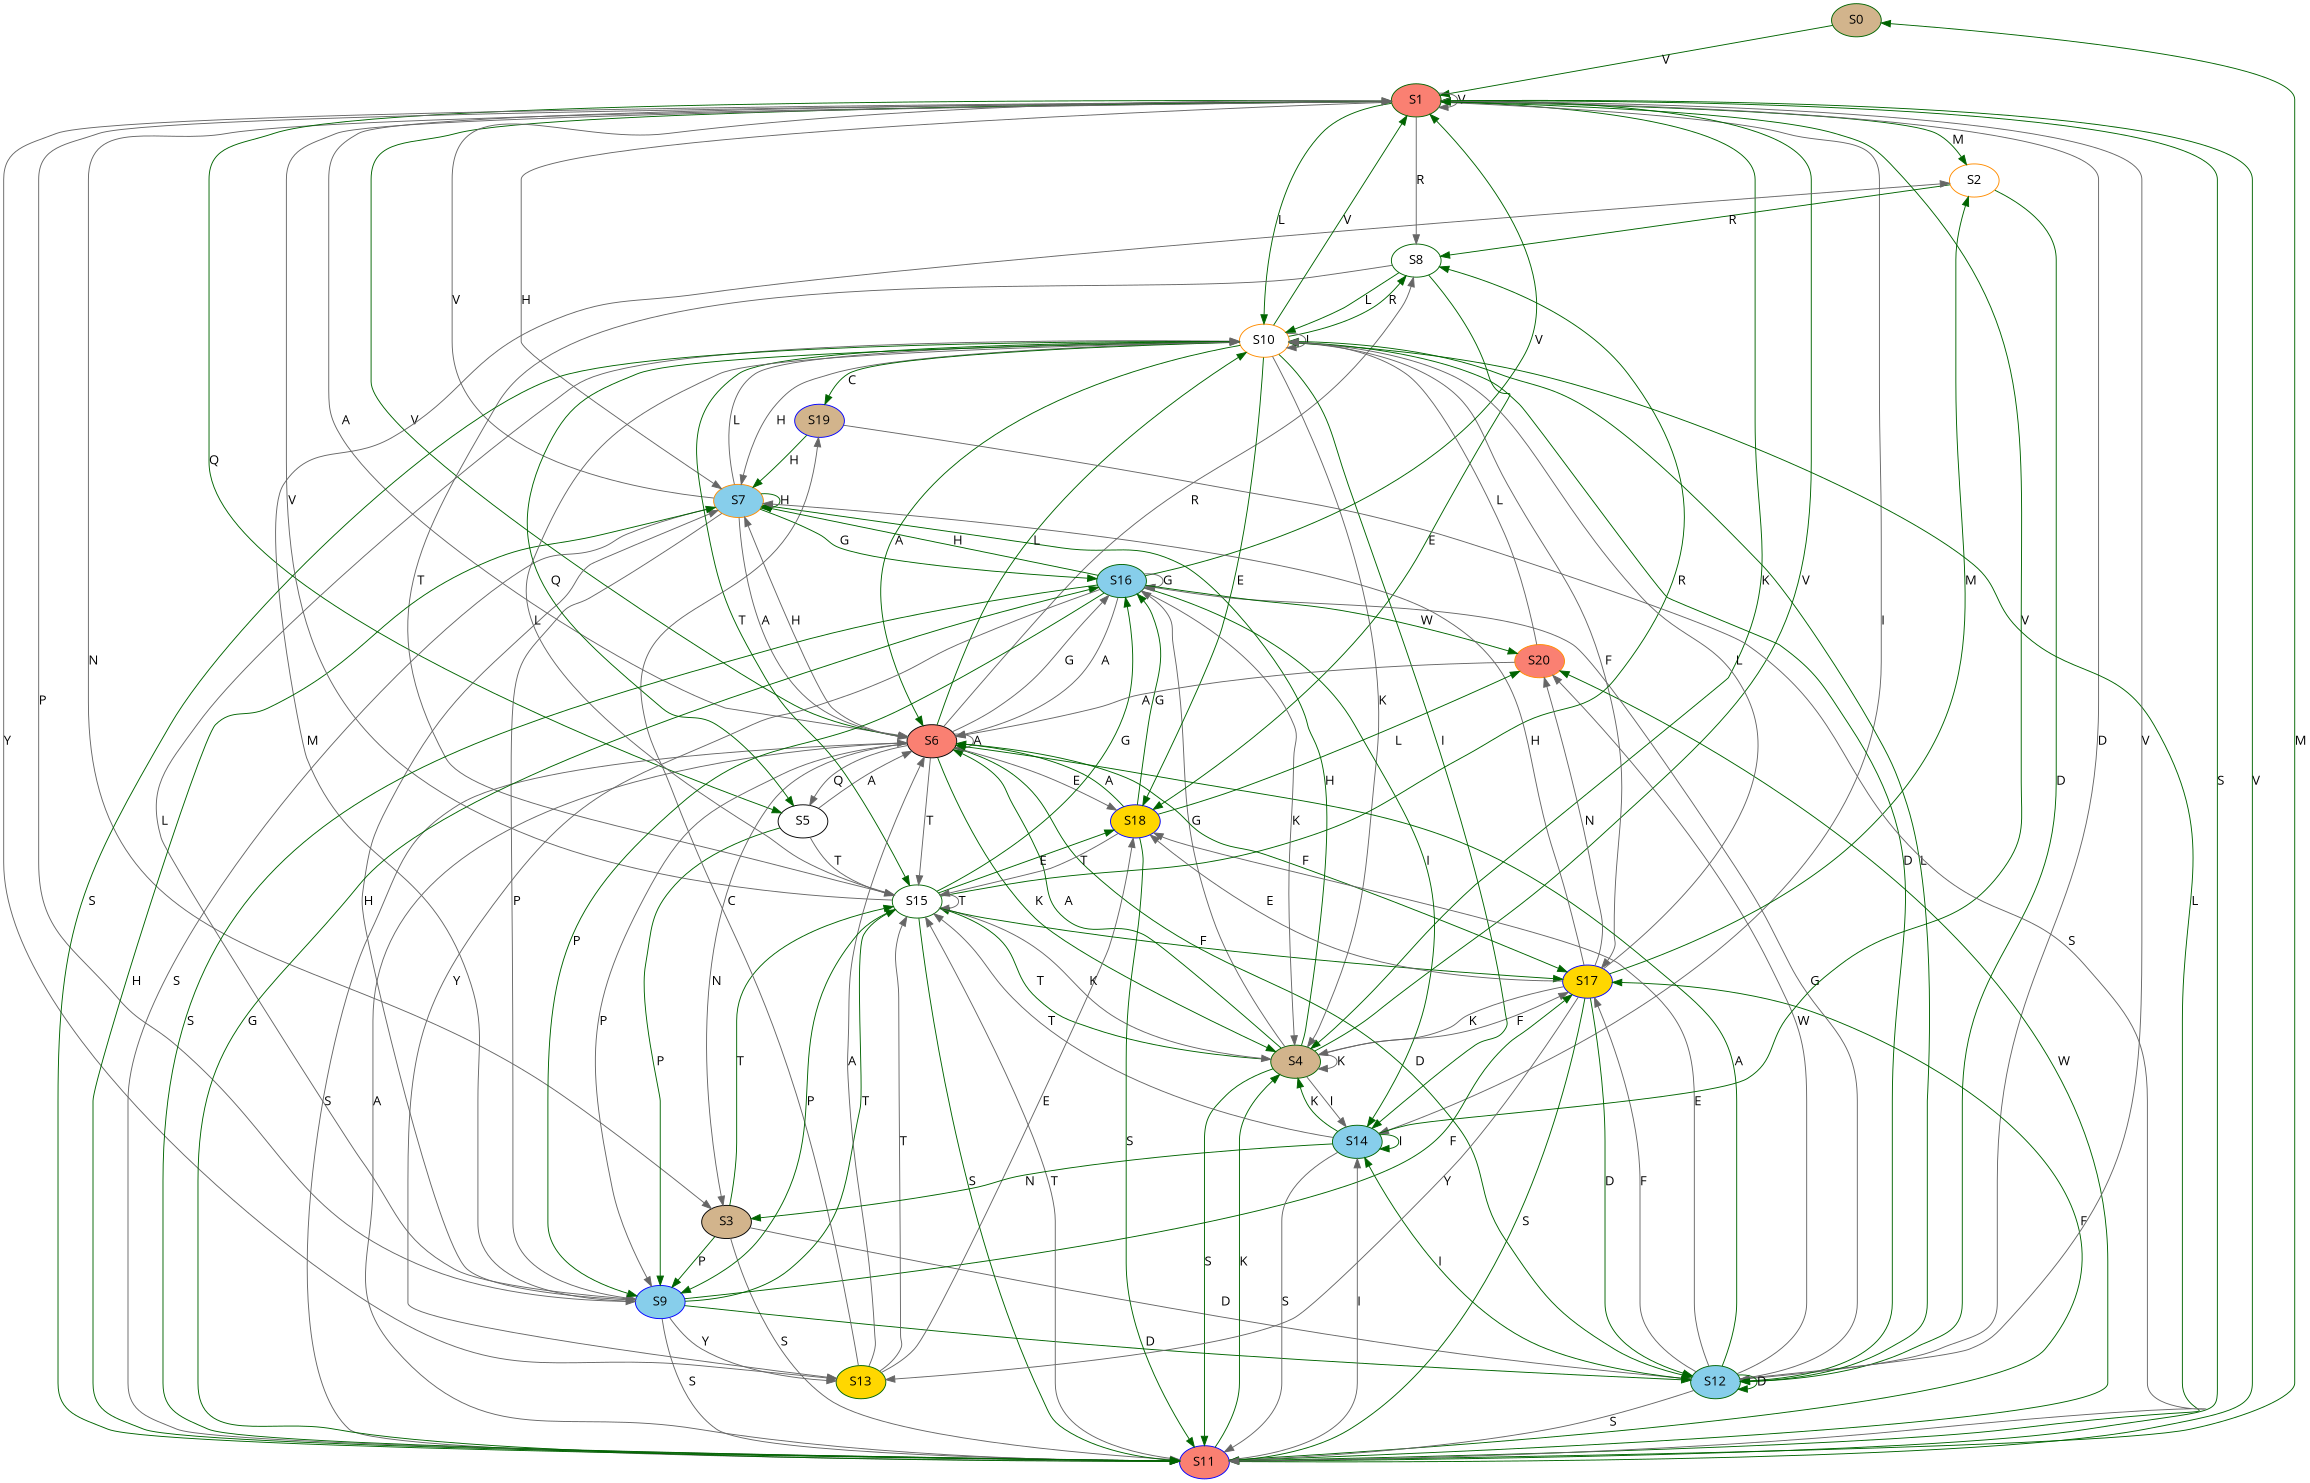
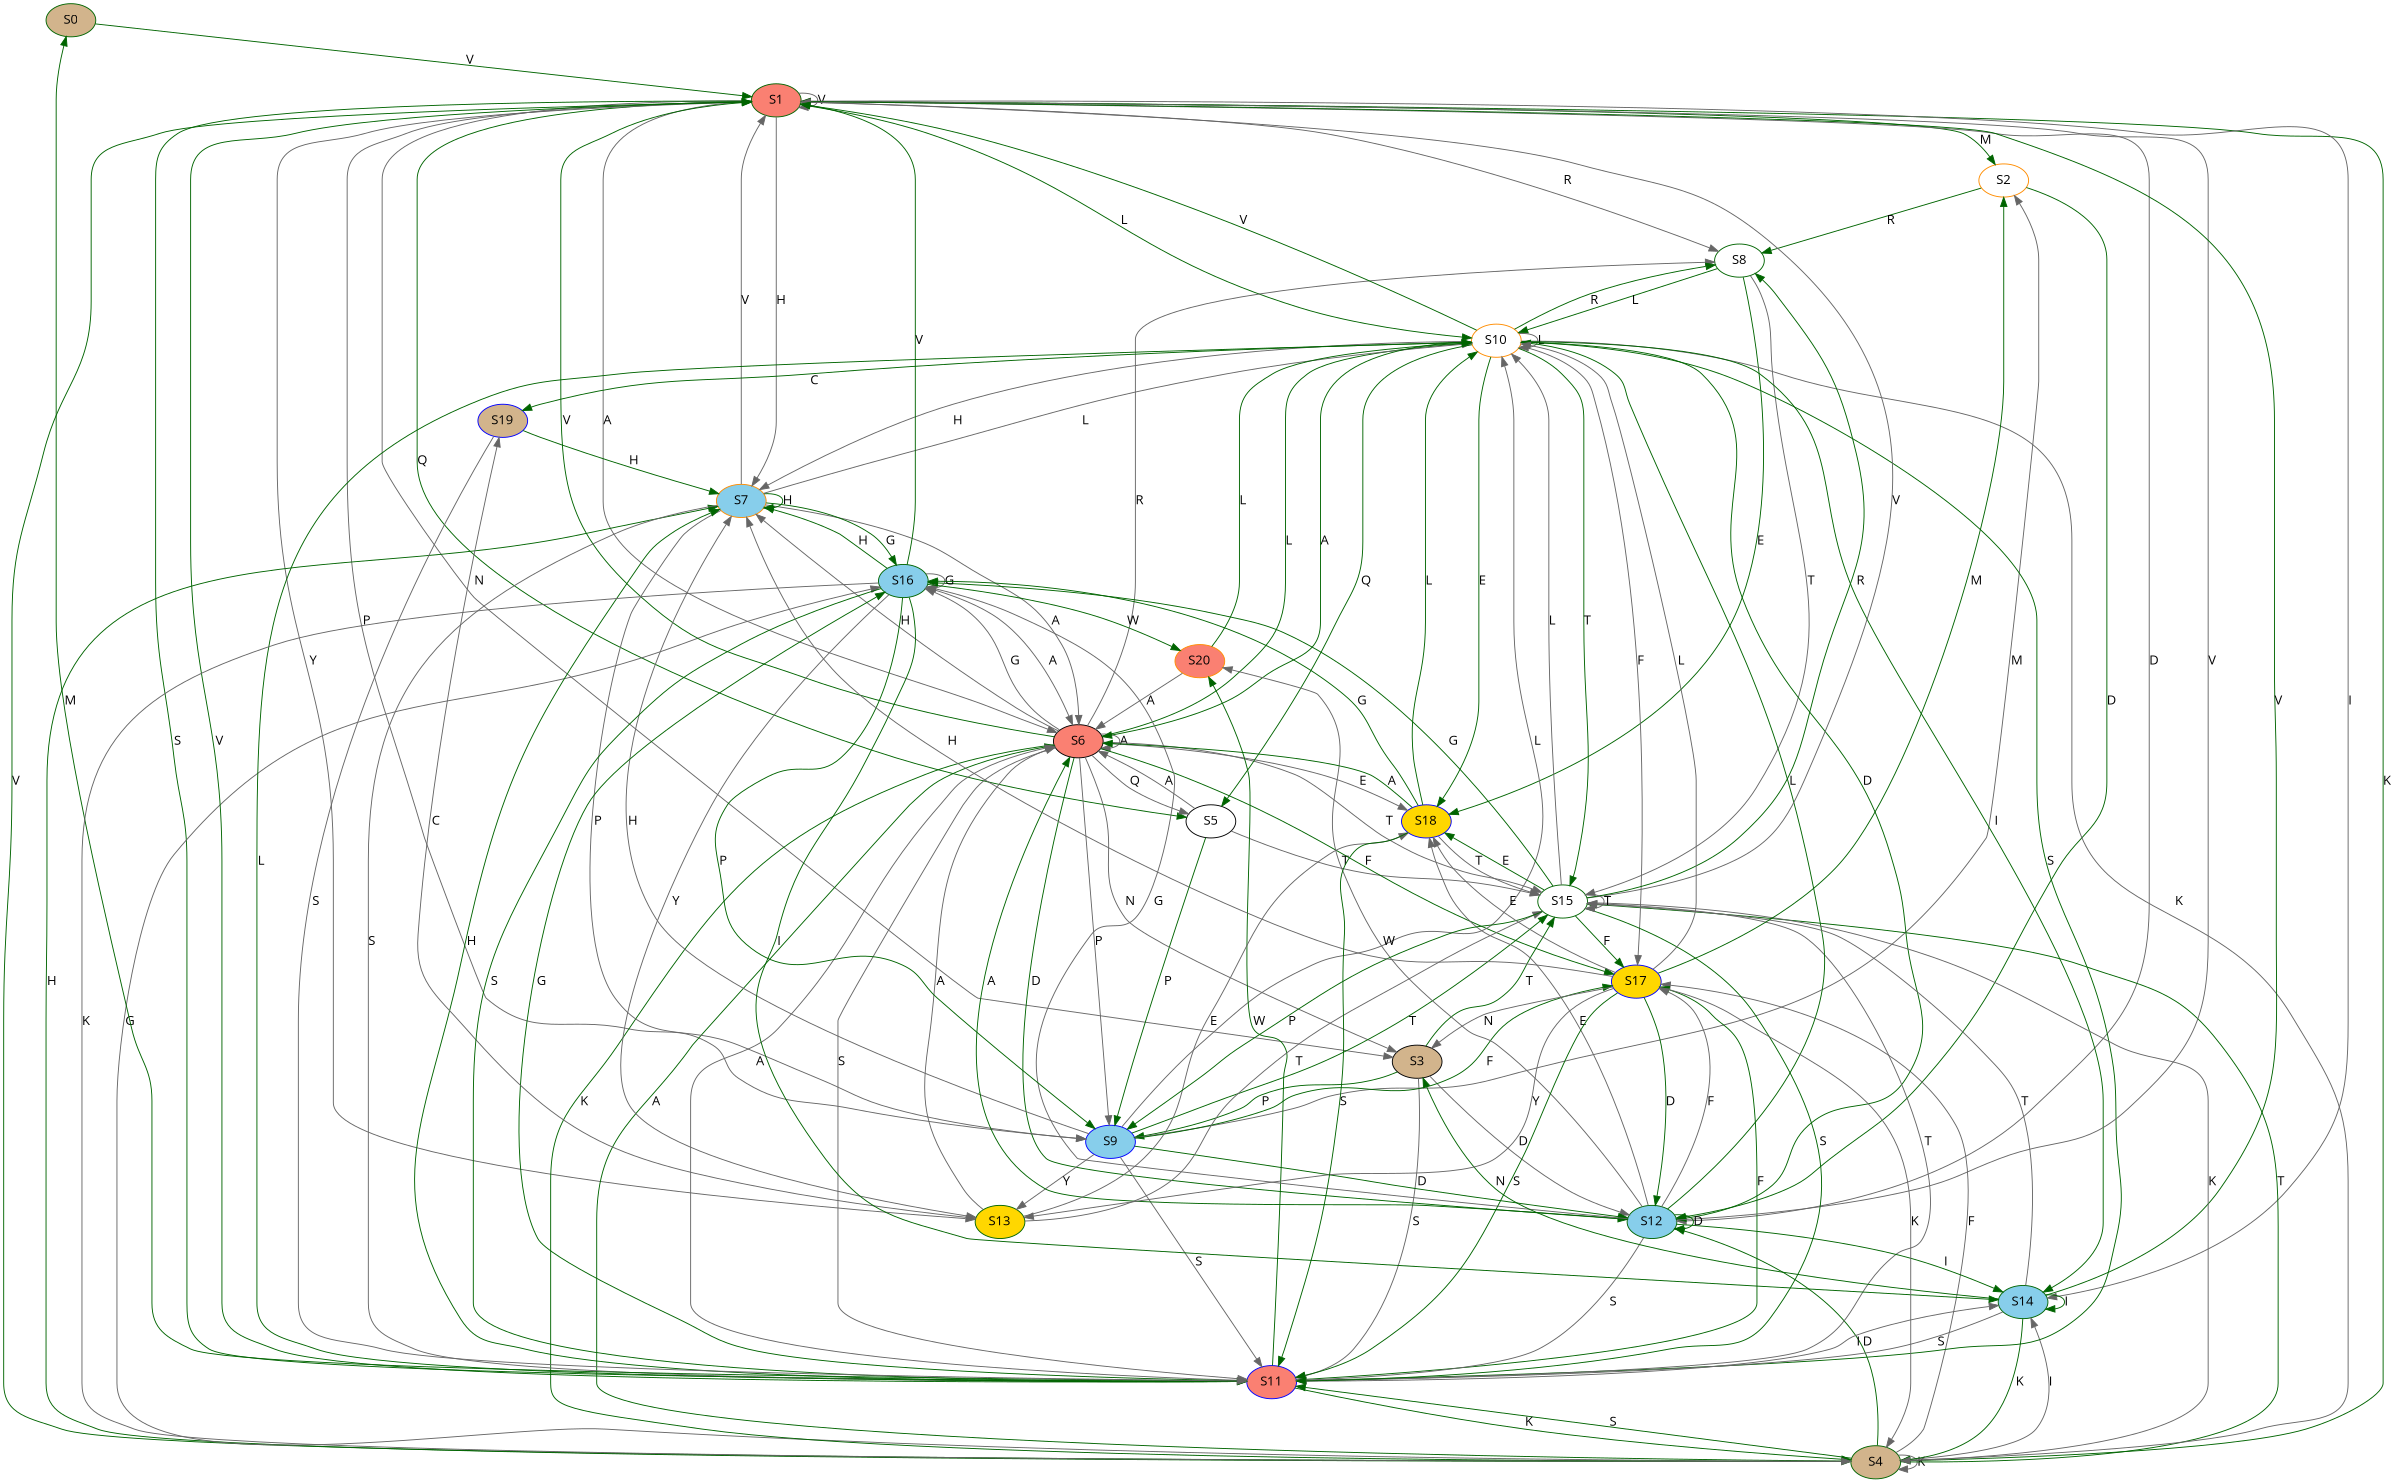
edge "S20" -> "S10": color gray40 -> darkgreen
edge "S18" -> "S20": now "S18" -> "S10"
edge "S17" -> "S20": now "S17" -> "S3"
edge "S4" -> "S12": added, label "D"
